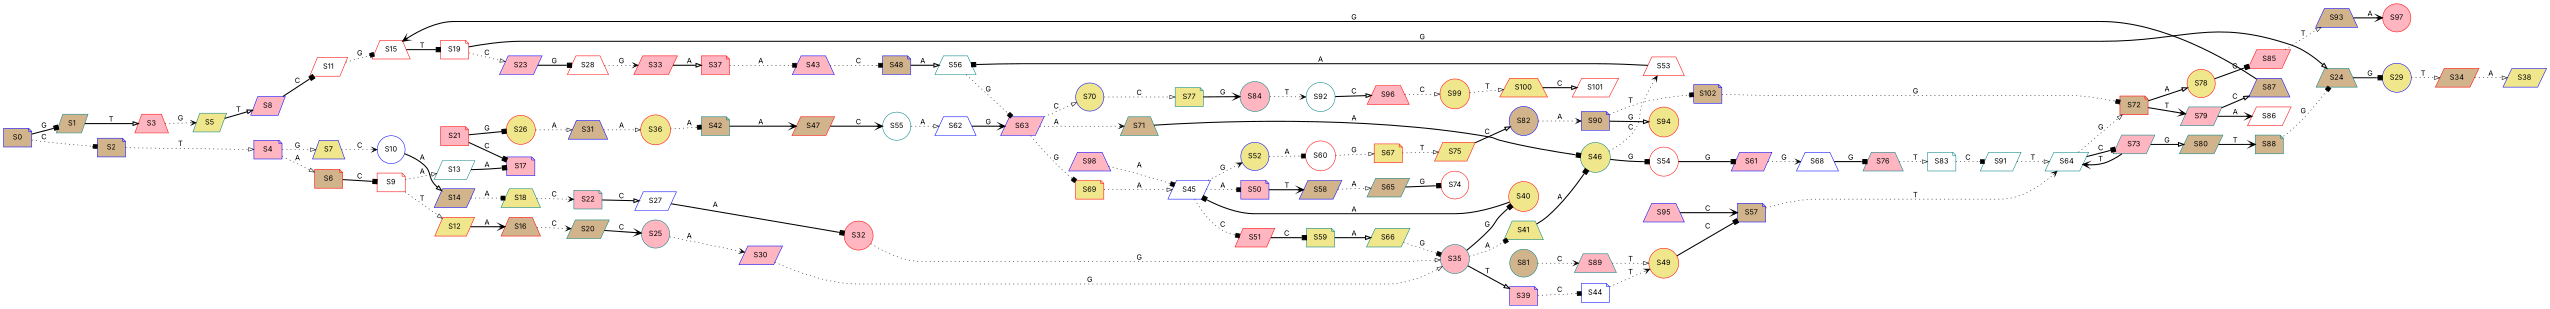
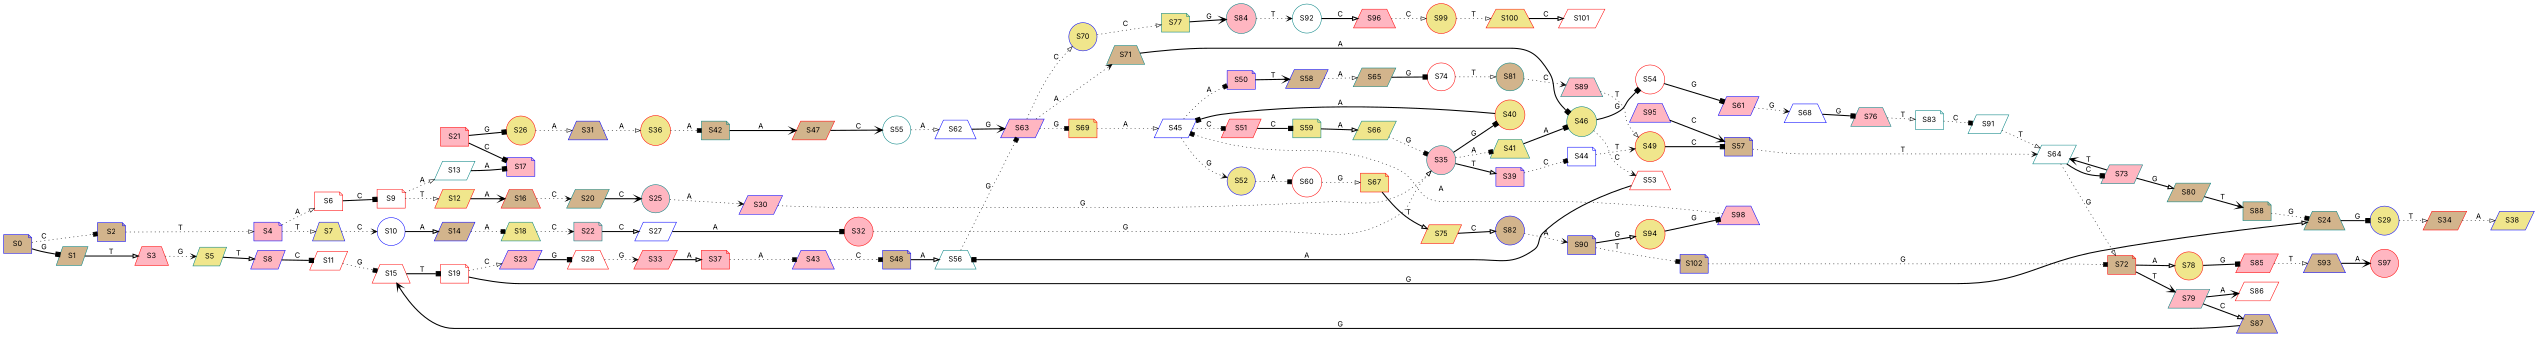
edge "S74" -> "S81": added, label "T"
edge "S4" -> "S7": label "G" -> "T"
edge "S67" -> "S75": style dotted -> bold
node "S6": fillcolor tan -> white
edge "S94" -> "S98": added, label "G"
